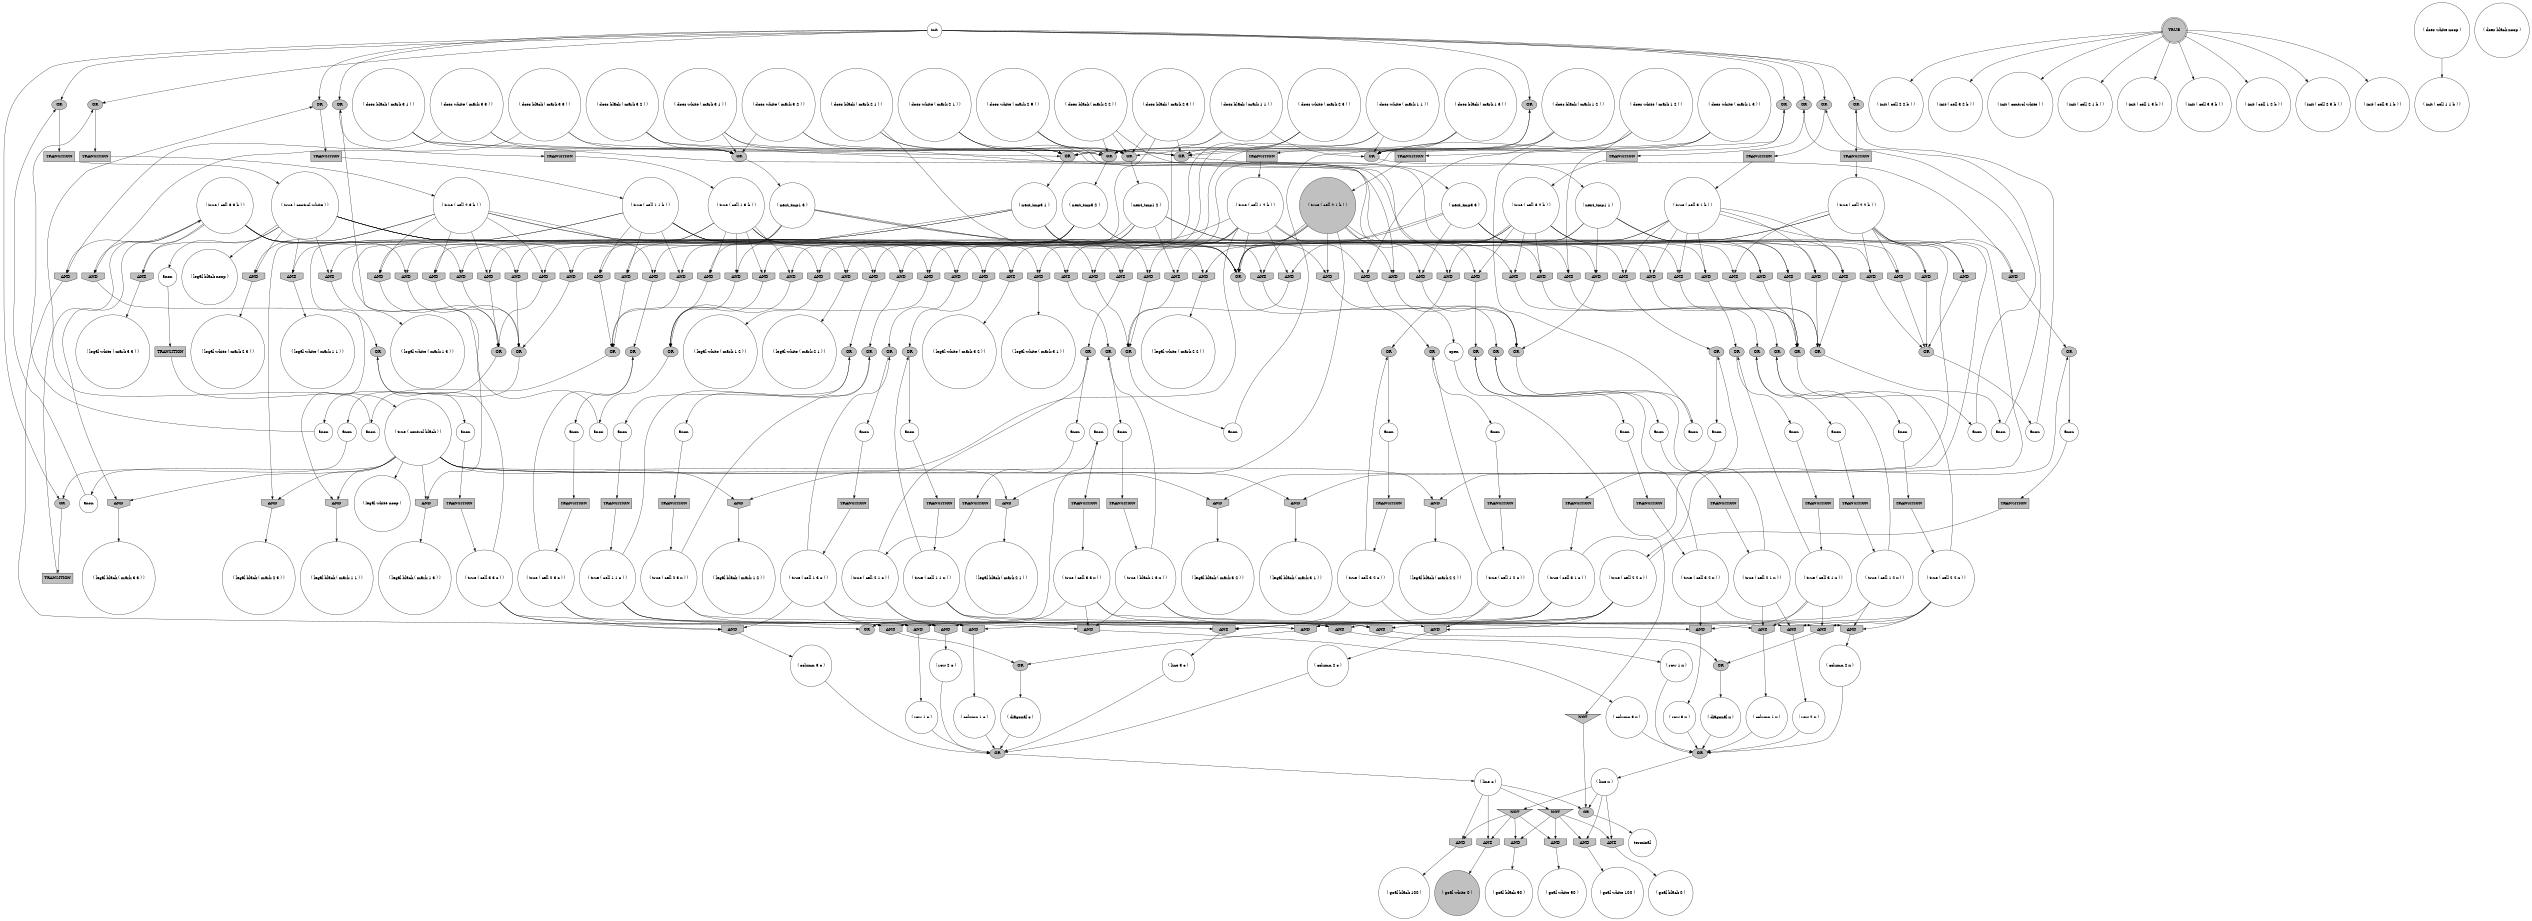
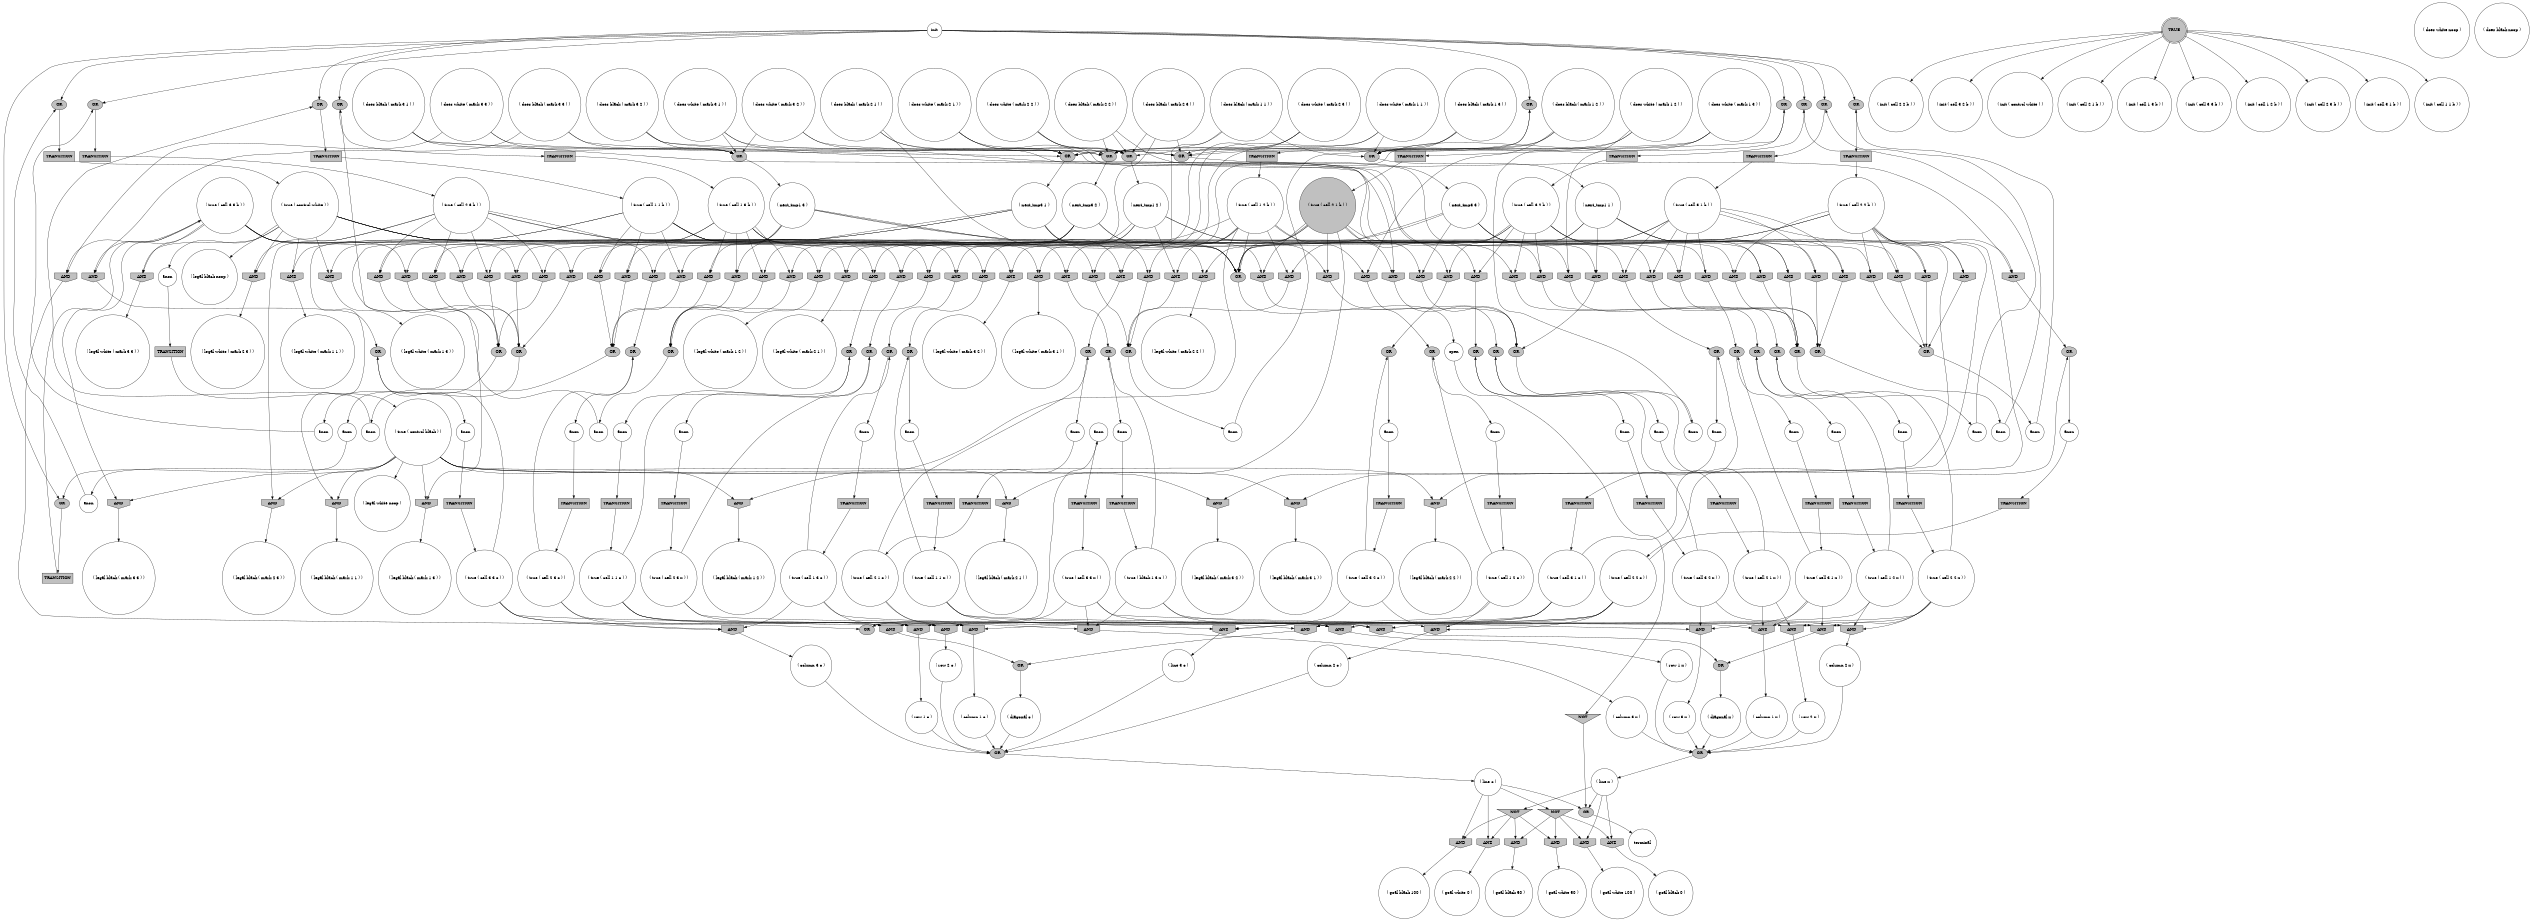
edge "( does white noop )" -> "( init ( cell 1 1 b ) )": now "TRUE" -> "( init ( cell 1 1 b ) )"
node "( does white ( mark 2 9 ) )": label "( does white ( mark 2 9 ) )" -> "( does white ( mark 2 2 ) )"
node "( goal white 0 )": fillcolor grey -> white
